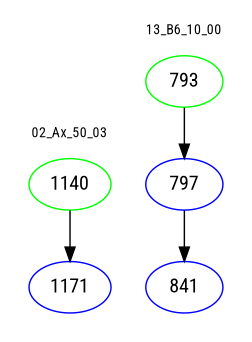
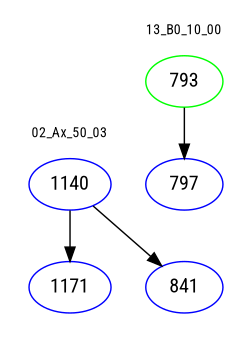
cluster "13_B6_10_00": label "13_B6_10_00" -> "13_B0_10_00"
node "1140": color green -> blue
edge "797" -> "841": now "1140" -> "841"
